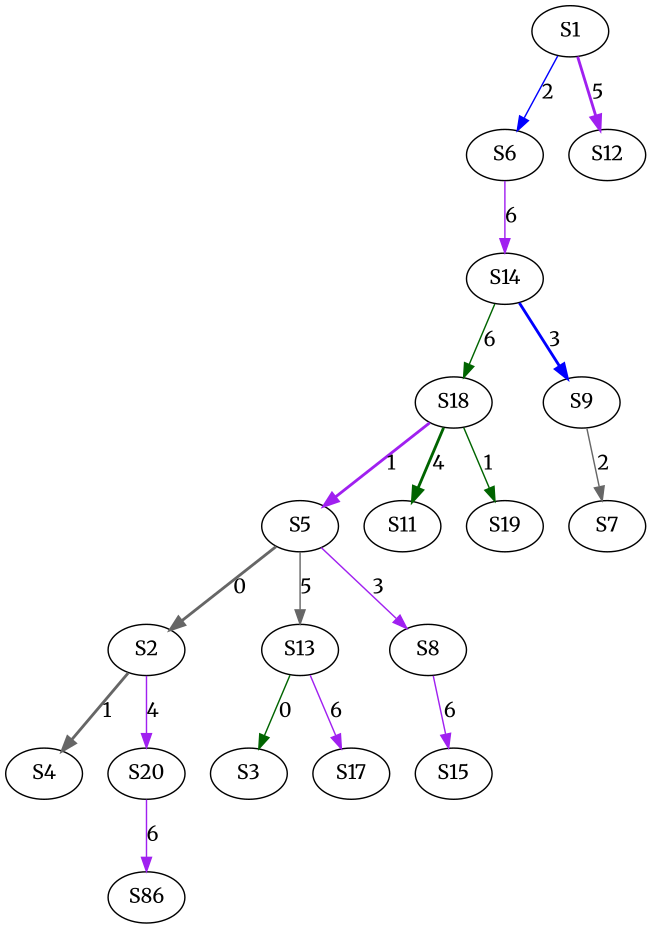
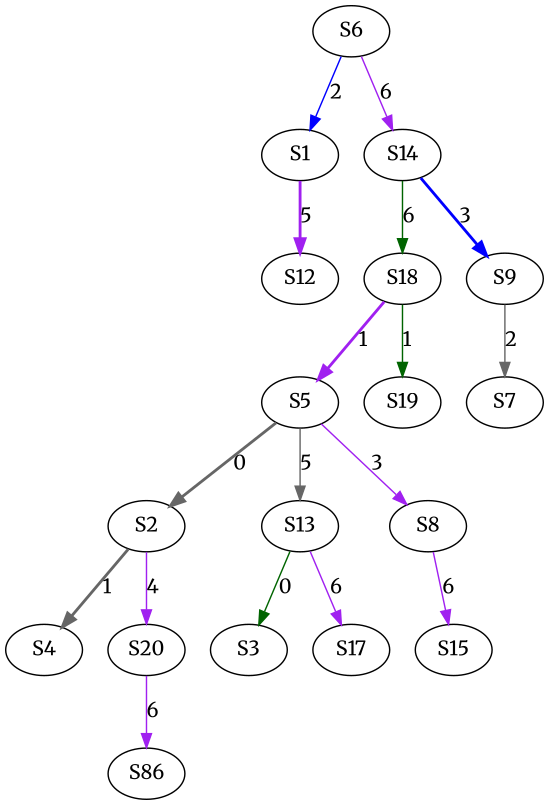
edge "S1" -> "S6": reversed
node "S11": removed
